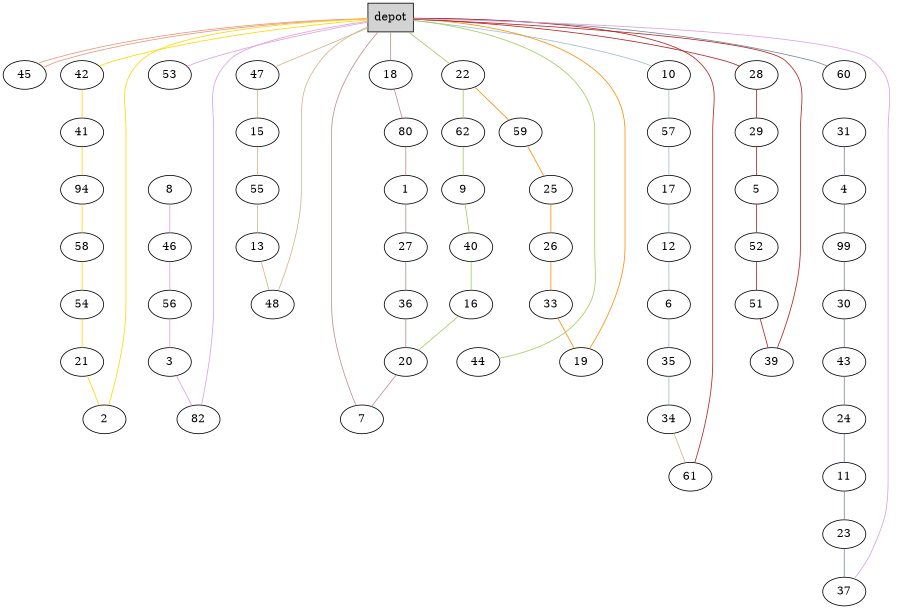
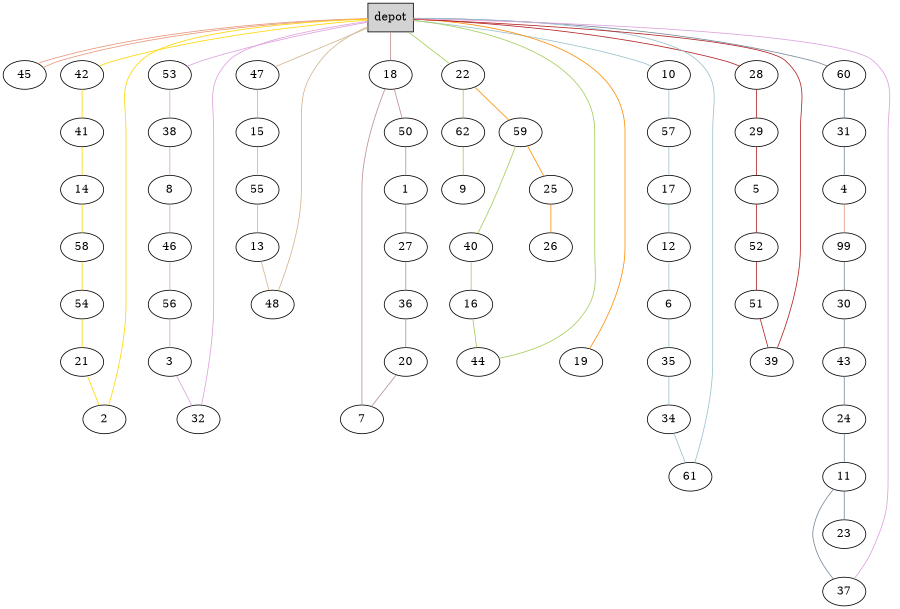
edge "60" -- "31": added
edge "depot" -- "61": color firebrick -> lightblue3
node "38": added
node "80": label "80" -> "50"
node "94": label "94" -> "14"
edge "depot" -- "7": now "18" -- "7"
edge "9" -- "40": now "59" -- "40"
edge "4" -- "99": color lightslategray -> darksalmon
node "33": removed
edge "16" -- "20": now "16" -- "44"
node "82": label "82" -> "32"
edge "34" -- "61": color tan -> lightblue3
edge "23" -- "37": now "11" -- "37"
